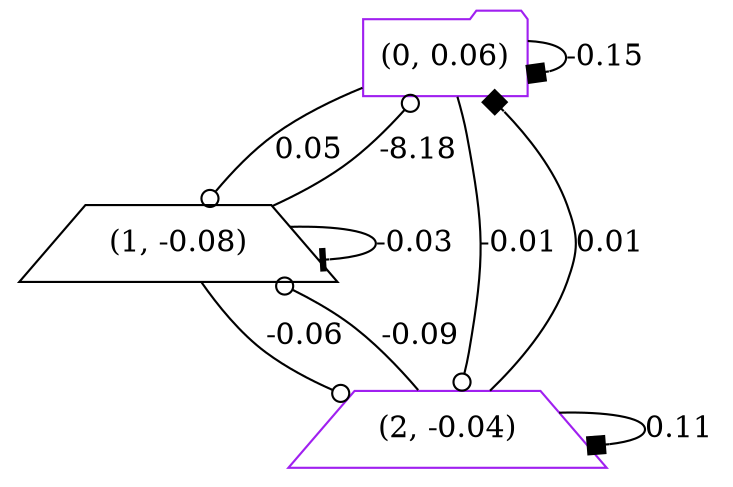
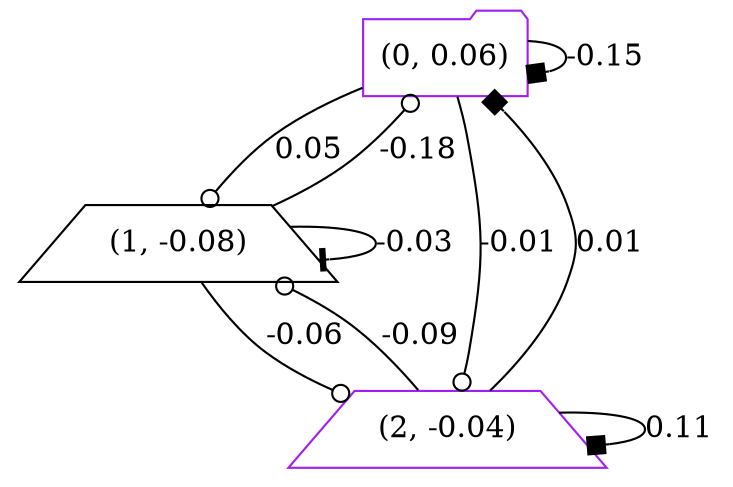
edge "(1, -0.08)" -> "(0, 0.06)": label "-8.18" -> "-0.18"
